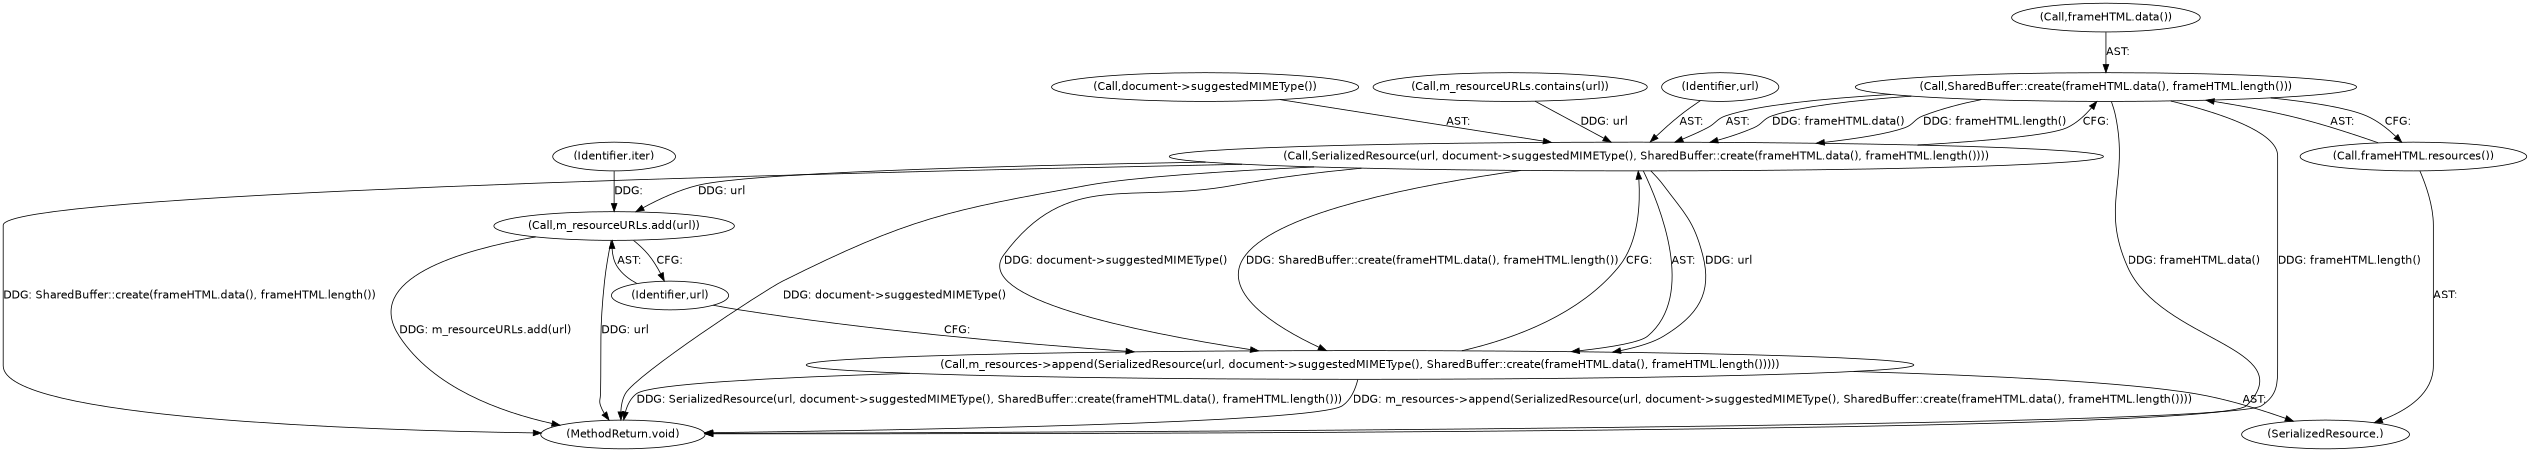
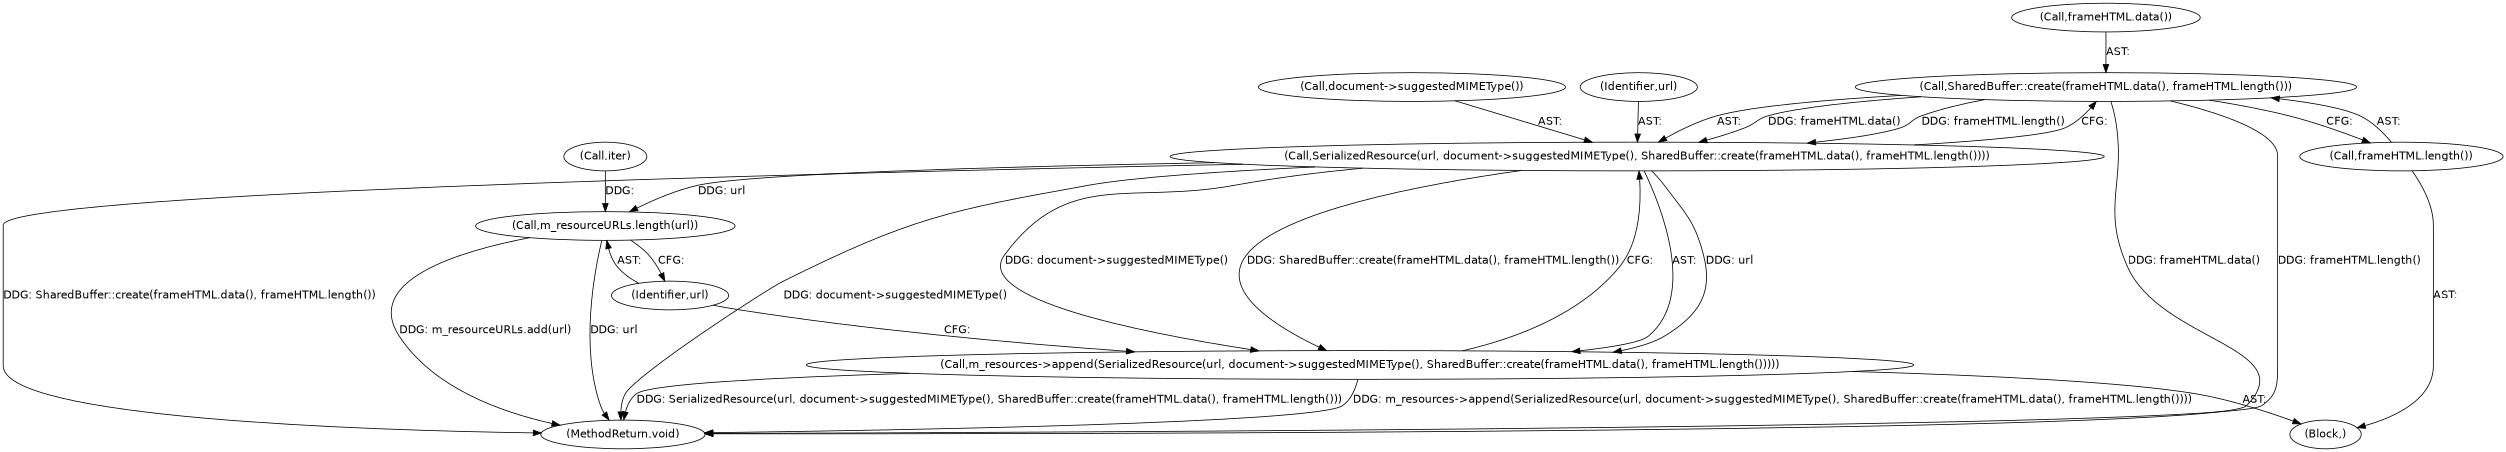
node "(Call,m_resourceURLs.contains(url))": removed
node "(Identifier,iter)": label "(Identifier,iter)" -> "(Call,iter)"
node "(Call,frameHTML.resources())": label "(Call,frameHTML.resources())" -> "(Call,frameHTML.length())"
node "(Call,m_resourceURLs.add(url))": label "(Call,m_resourceURLs.add(url))" -> "(Call,m_resourceURLs.length(url))"
node "(SerializedResource,)": label "(SerializedResource,)" -> "(Block,)"
